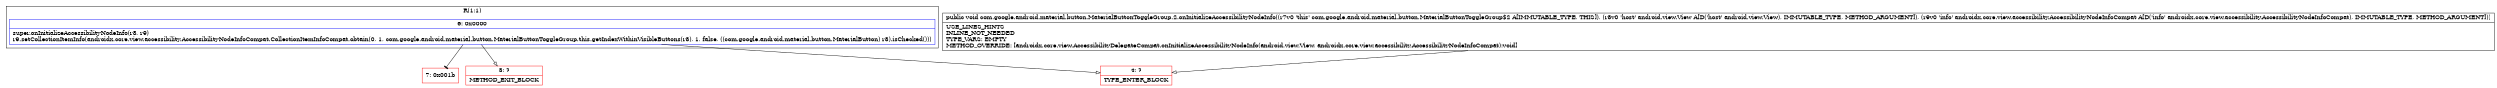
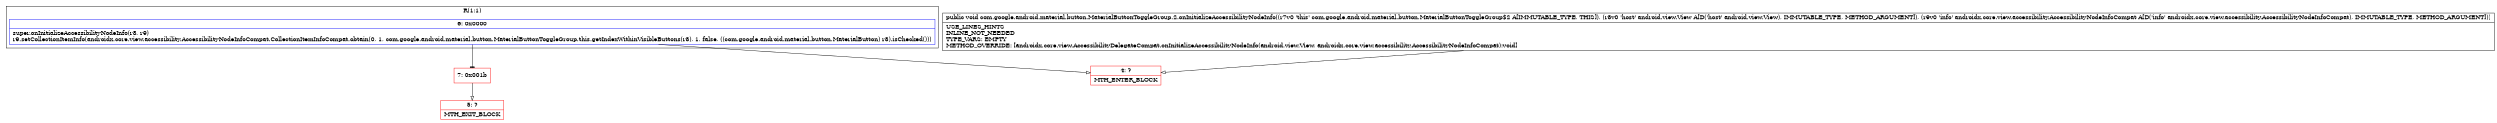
edge "6: 0x0000" -> "5: ?": now "7: 0x001b" -> "5: ?"
node "5: ?": text "METHOD_EXIT_BLOCK" -> "MTH_EXIT_BLOCK"
node "4: ?": text "TYPE_ENTER_BLOCK" -> "MTH_ENTER_BLOCK"
